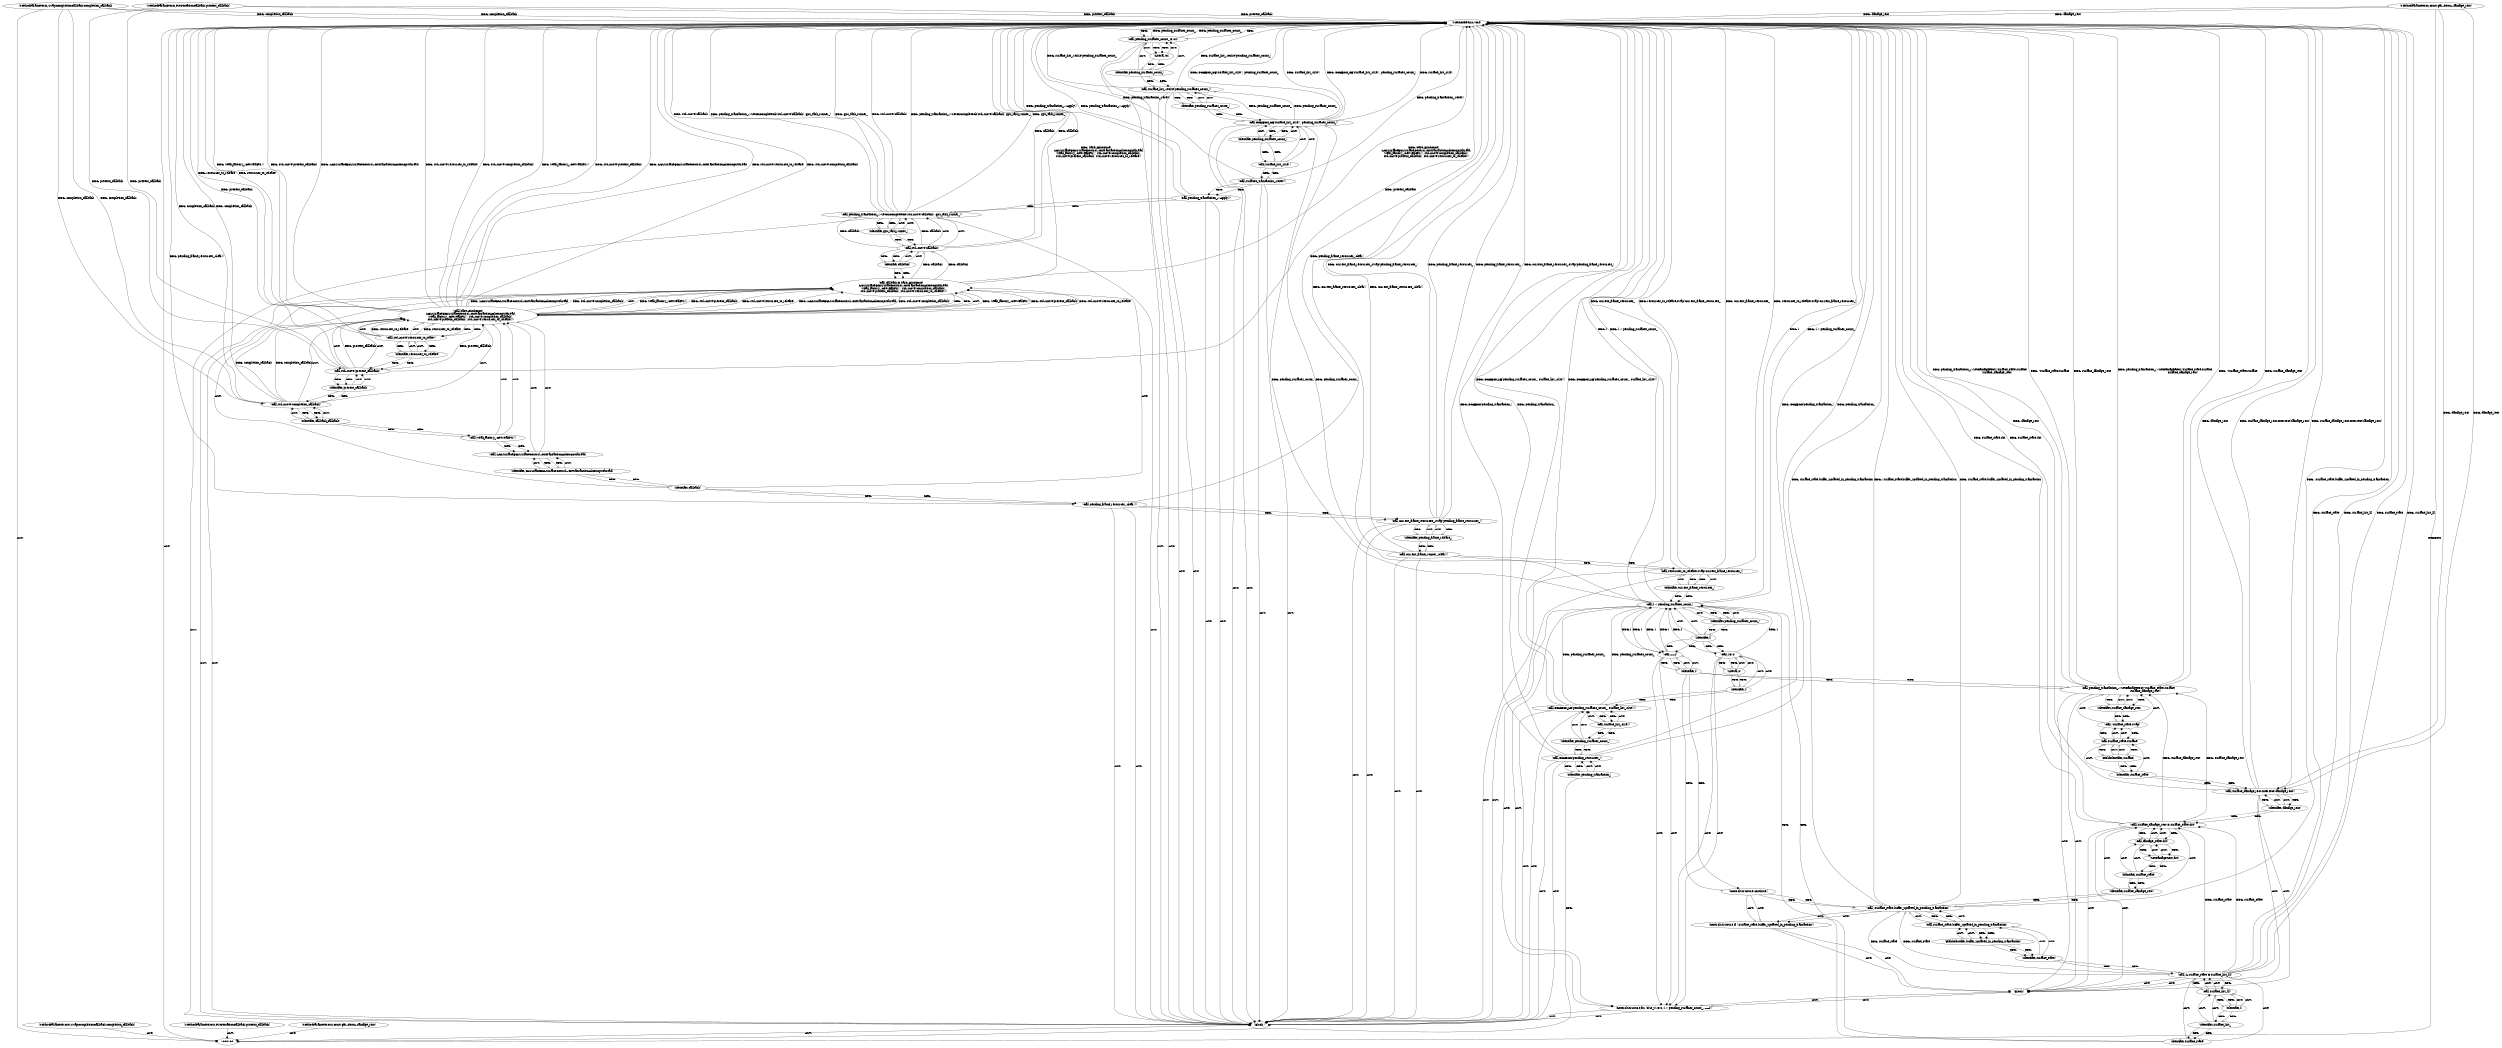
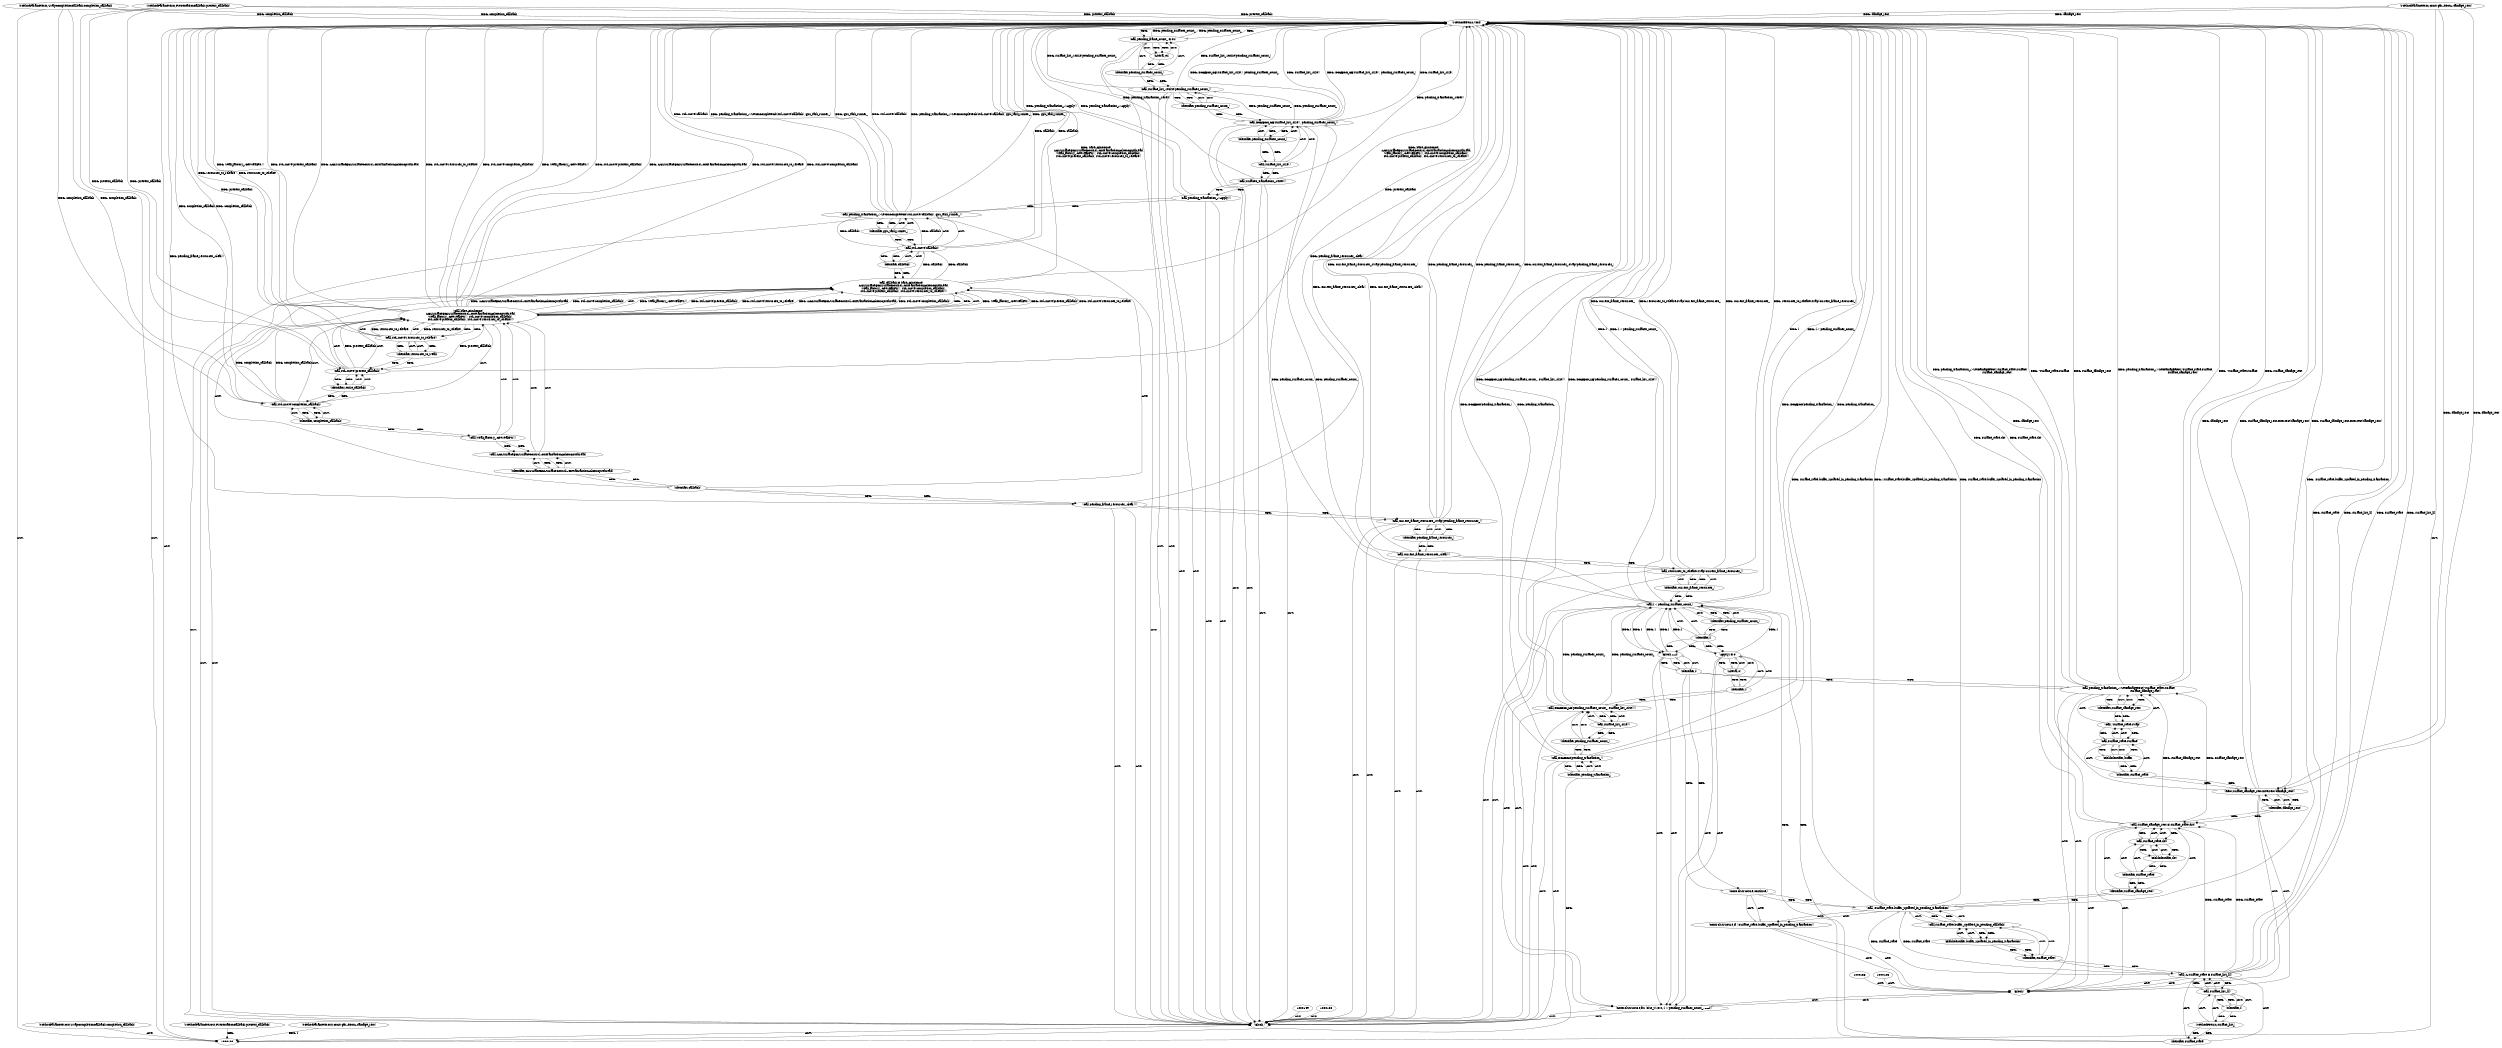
node "(Call,pending_surfaces_count_ = 0u)": label "(Call,pending_surfaces_count_ = 0u)" -> "(Call,pending_frame_count_ = 0u)"
node "(Call,std::move(resources_to_state))": label "(Call,std::move(resources_to_state))" -> "(Call,std::move(resources_to_release))"
node "(Identifier,resources_to_release)": label "(Identifier,resources_to_release)" -> "(Identifier,resources_to_weak)"
node "(Identifier,present_callback)": label "(Identifier,present_callback)" -> "(Identifier,resize_callback)"
node "(Identifier,callback_callback)": label "(Identifier,callback_callback)" -> "(Identifier,completion_callback)"
edge "(MethodParameterIn,PresentationCallback present_callback)" -> "1000102": added, label "AST:"
node "(Identifier,pending_frame_release_)": label "(Identifier,pending_frame_release_)" -> "(Identifier,pending_frame_resources_)"
edge "(MethodParameterIn,const gfx::Rect& damage_rect)" -> "1000102": label "DCHECK: " -> "AST: "
node "(Call,current_frame_runner_.clear())": label "(Call,current_frame_runner_.clear())" -> "(Call,current_frame_resources_.clear())"
node "(Call,++i)": label "(Call,++i)" -> "(Block,++i)"
node "(Call,i = 0)": label "(Call,i = 0)" -> "(Apply,i = 0)"
node "(Call,DCHECK(pending_resources_))": label "(Call,DCHECK(pending_resources_))" -> "(Call,DCHECK(pending_transaction_))"
node "(FieldIdentifier,surface)": label "(FieldIdentifier,surface)" -> "(FieldIdentifier,buffer)"
node "(Call,surface_damage_rect.Intersect(damage_rect))": label "(Call,surface_damage_rect.Intersect(damage_rect))" -> "(Rect,surface_damage_rect.Intersect(damage_rect))"
node "(Call,damage_state.dst)": label "(Call,damage_state.dst)" -> "(Call,surface_state.dst)"
node "(SetDamageRect,dst)": label "(SetDamageRect,dst)" -> "(FieldIdentifier,dst)"
node "(Call,surface_state.buffer_updated_in_pending_transaction)": label "(Call,surface_state.buffer_updated_in_pending_transaction)" -> "(Call,surface_state.buffer_updated_in_pending_callback)"
node "1000135": added
node "1000123": added
node "1000149": added
node "1000156": added
node "(Identifier,surface_list_)": label "(Identifier,surface_list_)" -> "(MethodReturn,surface_list_)"
edge "(MethodParameterOut,PresentationCallback present_callback)" -> "1000102": label "AST: " -> "CFG: "
edge "(MethodParameterOut,const gfx::Rect& damage_rect)" -> "1000102": label "AST: " -> "DDG: i"
